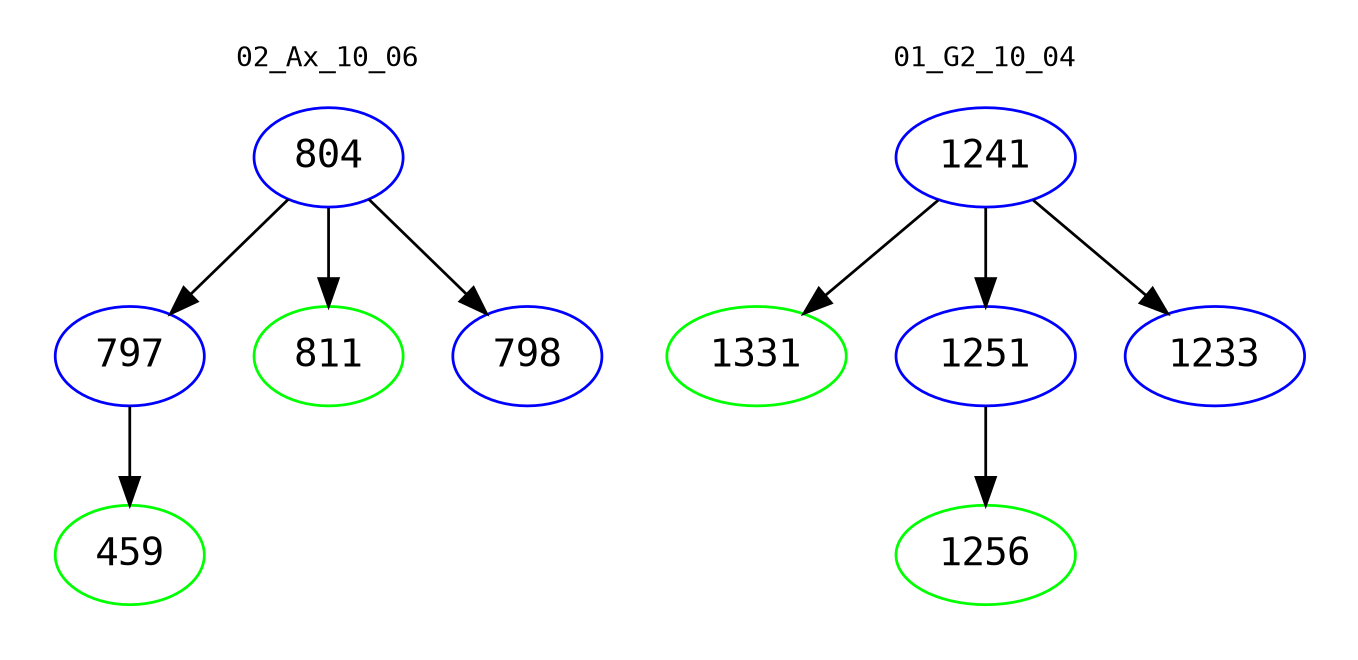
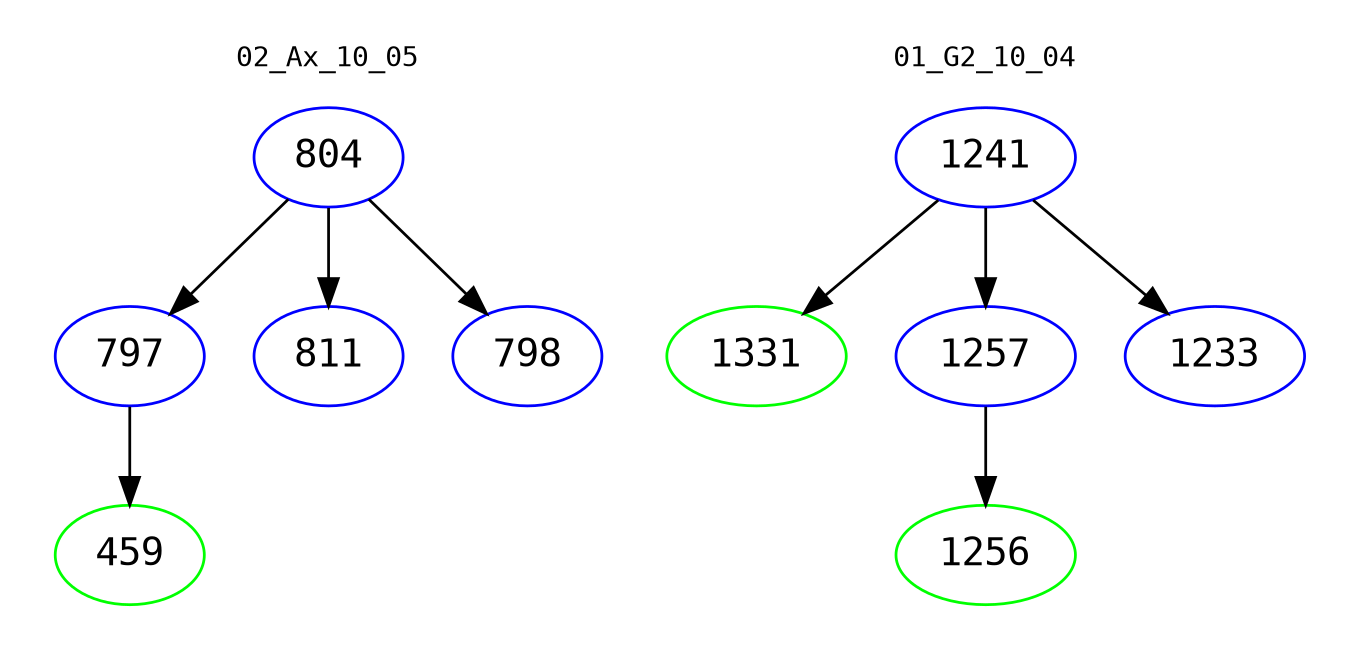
cluster "02_Ax_10_06": label "02_Ax_10_06" -> "02_Ax_10_05"
node "811": color green -> blue
node "1251": label "1251" -> "1257"
